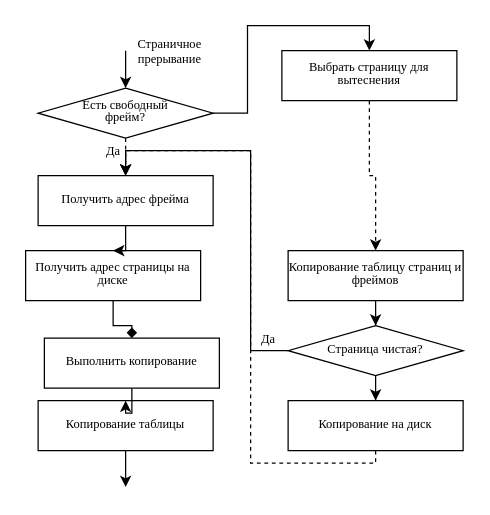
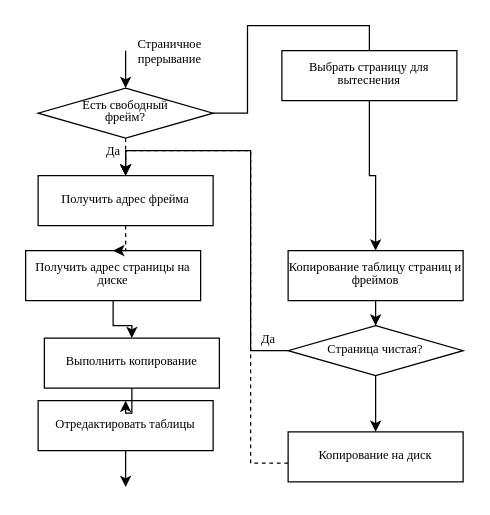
edge "Есть свободный фрейм?" -> "Выбрать страницу для вытеснения": arrowhead classic -> none
edge "Выбрать страницу для вытеснения" -> "Копирование таблицу страниц и фреймов": style dashed -> solid
edge "Получить адрес фрейма" -> "Получить адрес страницы на диске": style solid -> dashed
edge "Получить адрес страницы на диске" -> "Выполнить копирование": arrowhead diamond -> classic
node "Копирование таблицы": label "Копирование таблицы" -> "Отредактировать таблицы"
node "Копирование на диск": moved (376, 426) -> (376, 457)
